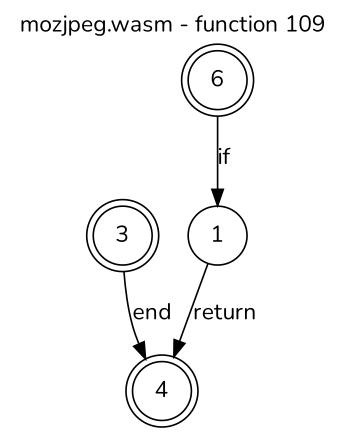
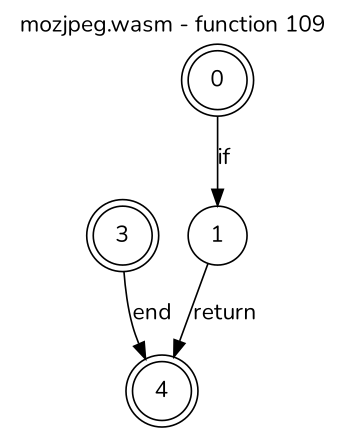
node "6": label "6" -> "0"
